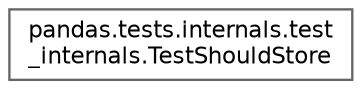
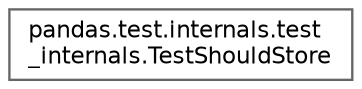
node "pandas.tests.internals.test _internals.TestShouldStore": label "pandas.tests.internals.test _internals.TestShouldStore" -> "pandas.test.internals.test _internals.TestShouldStore"
